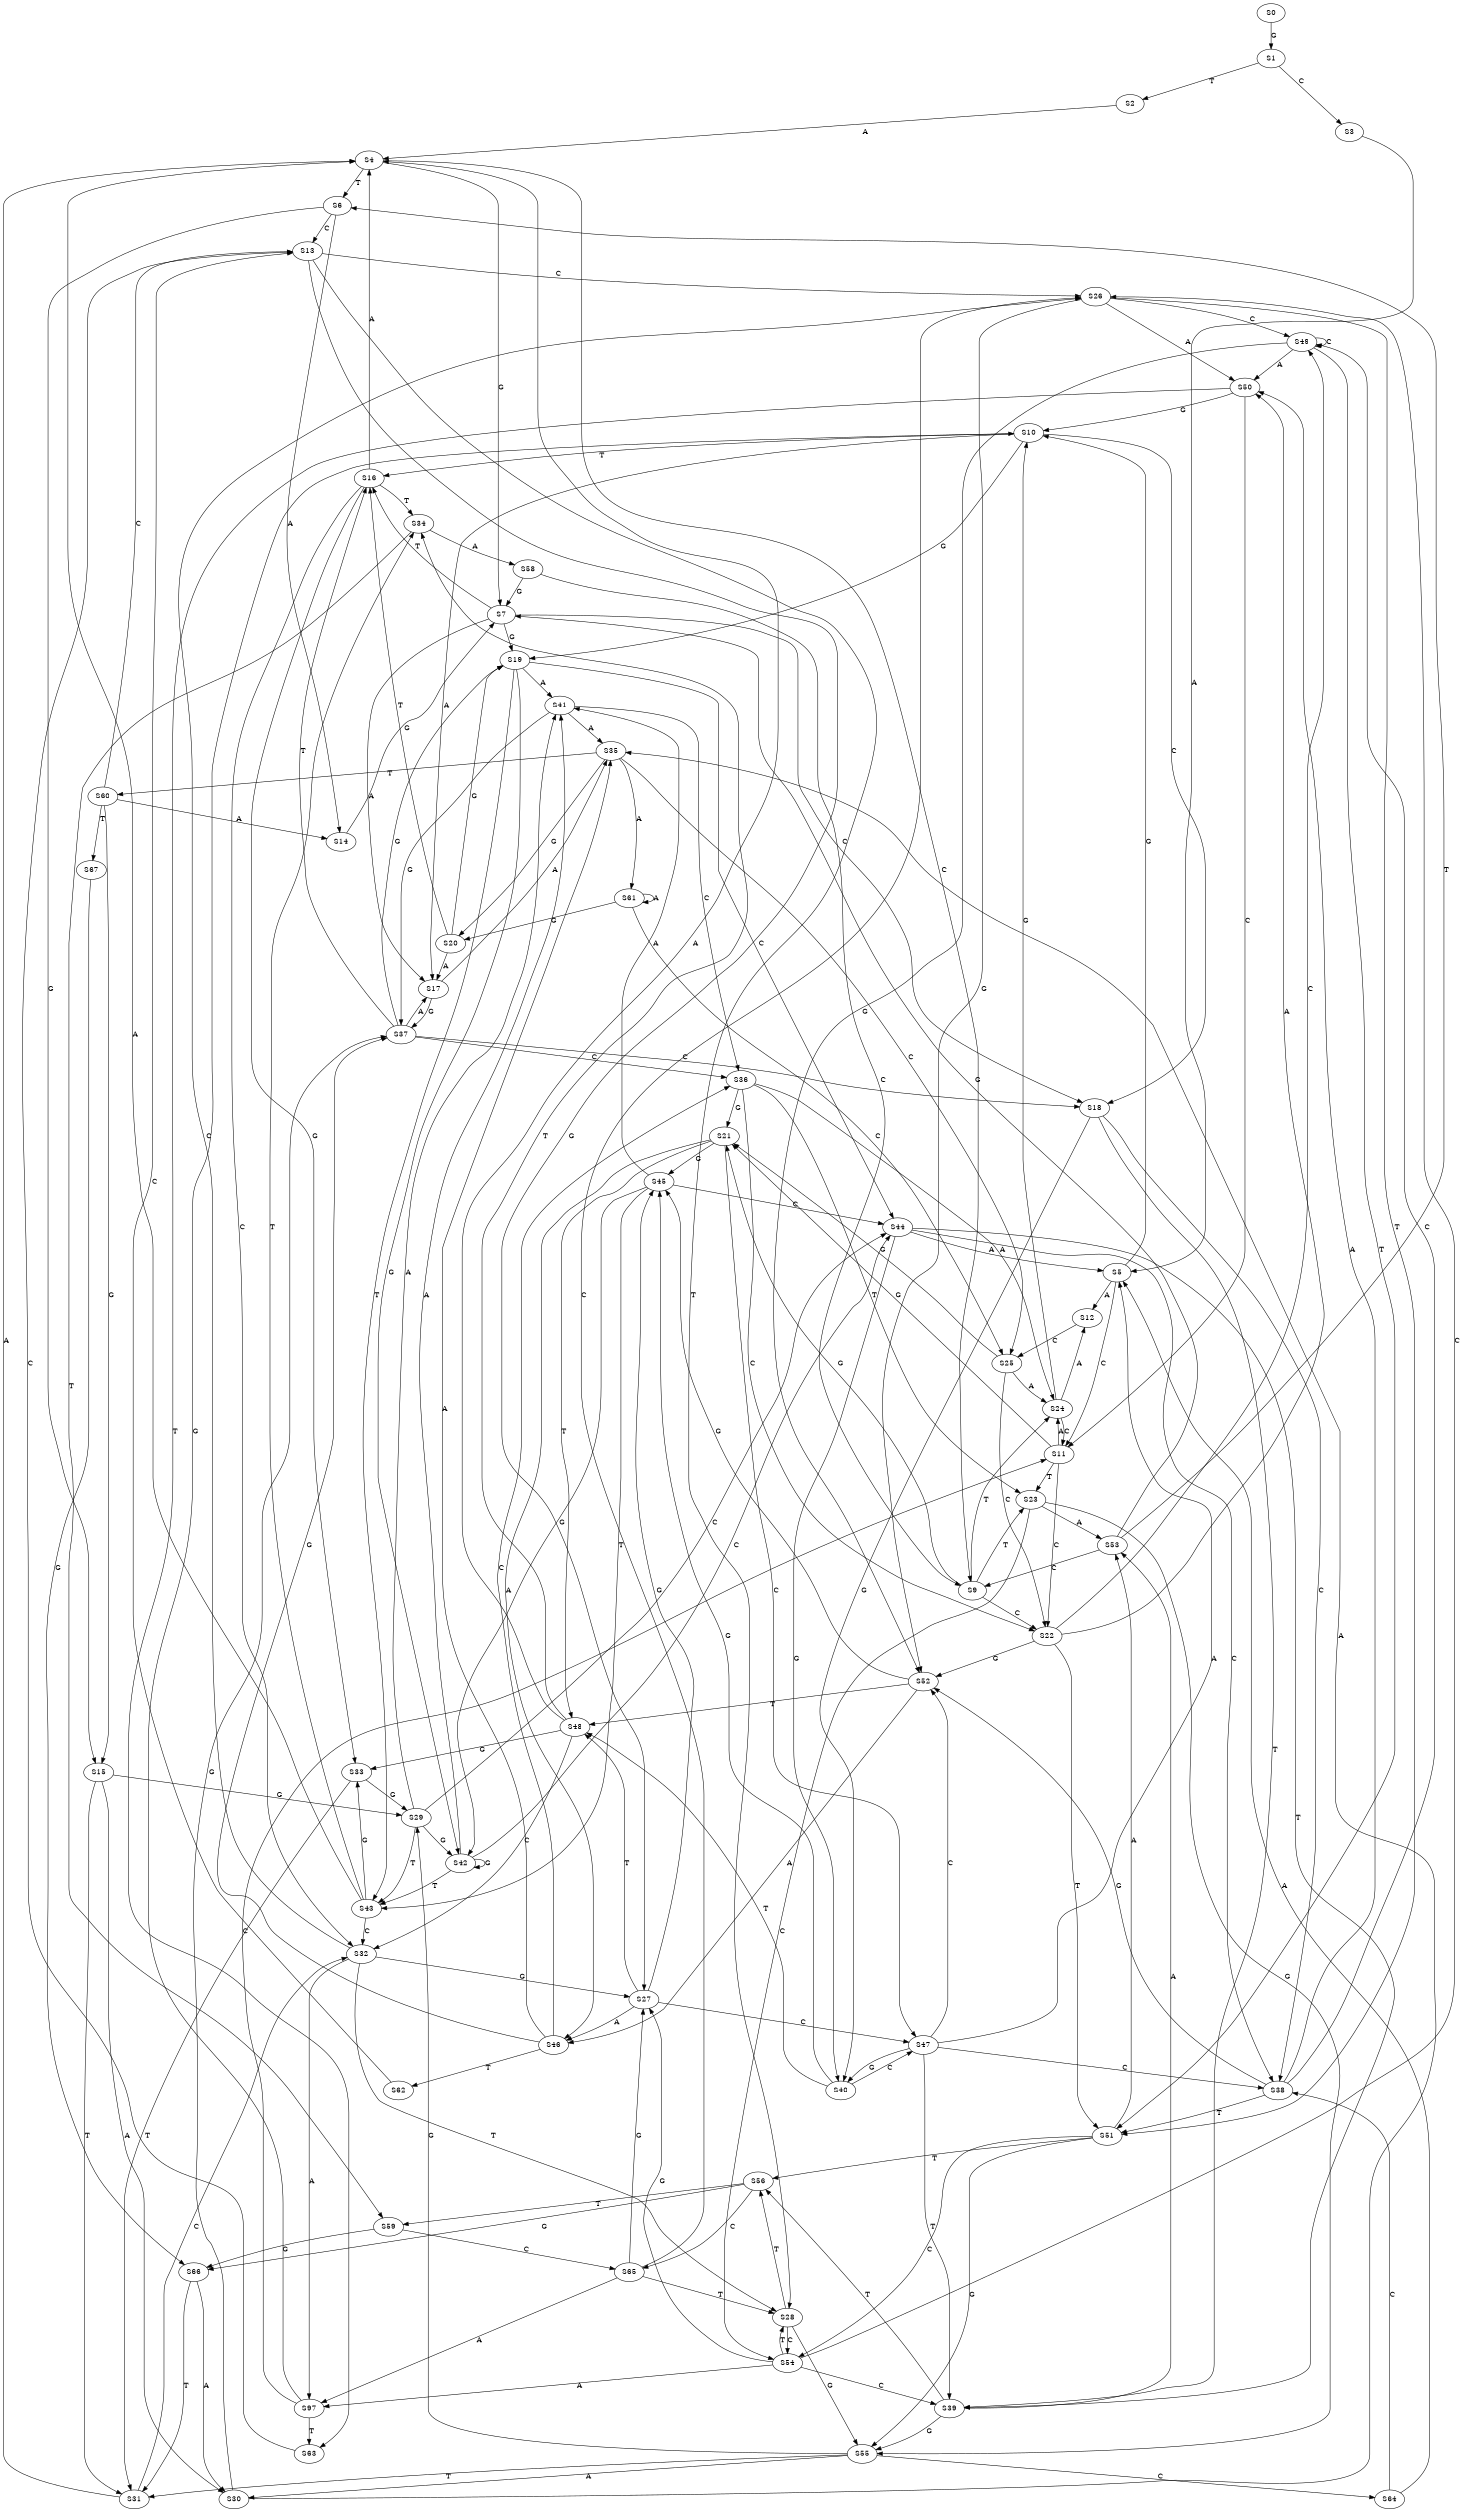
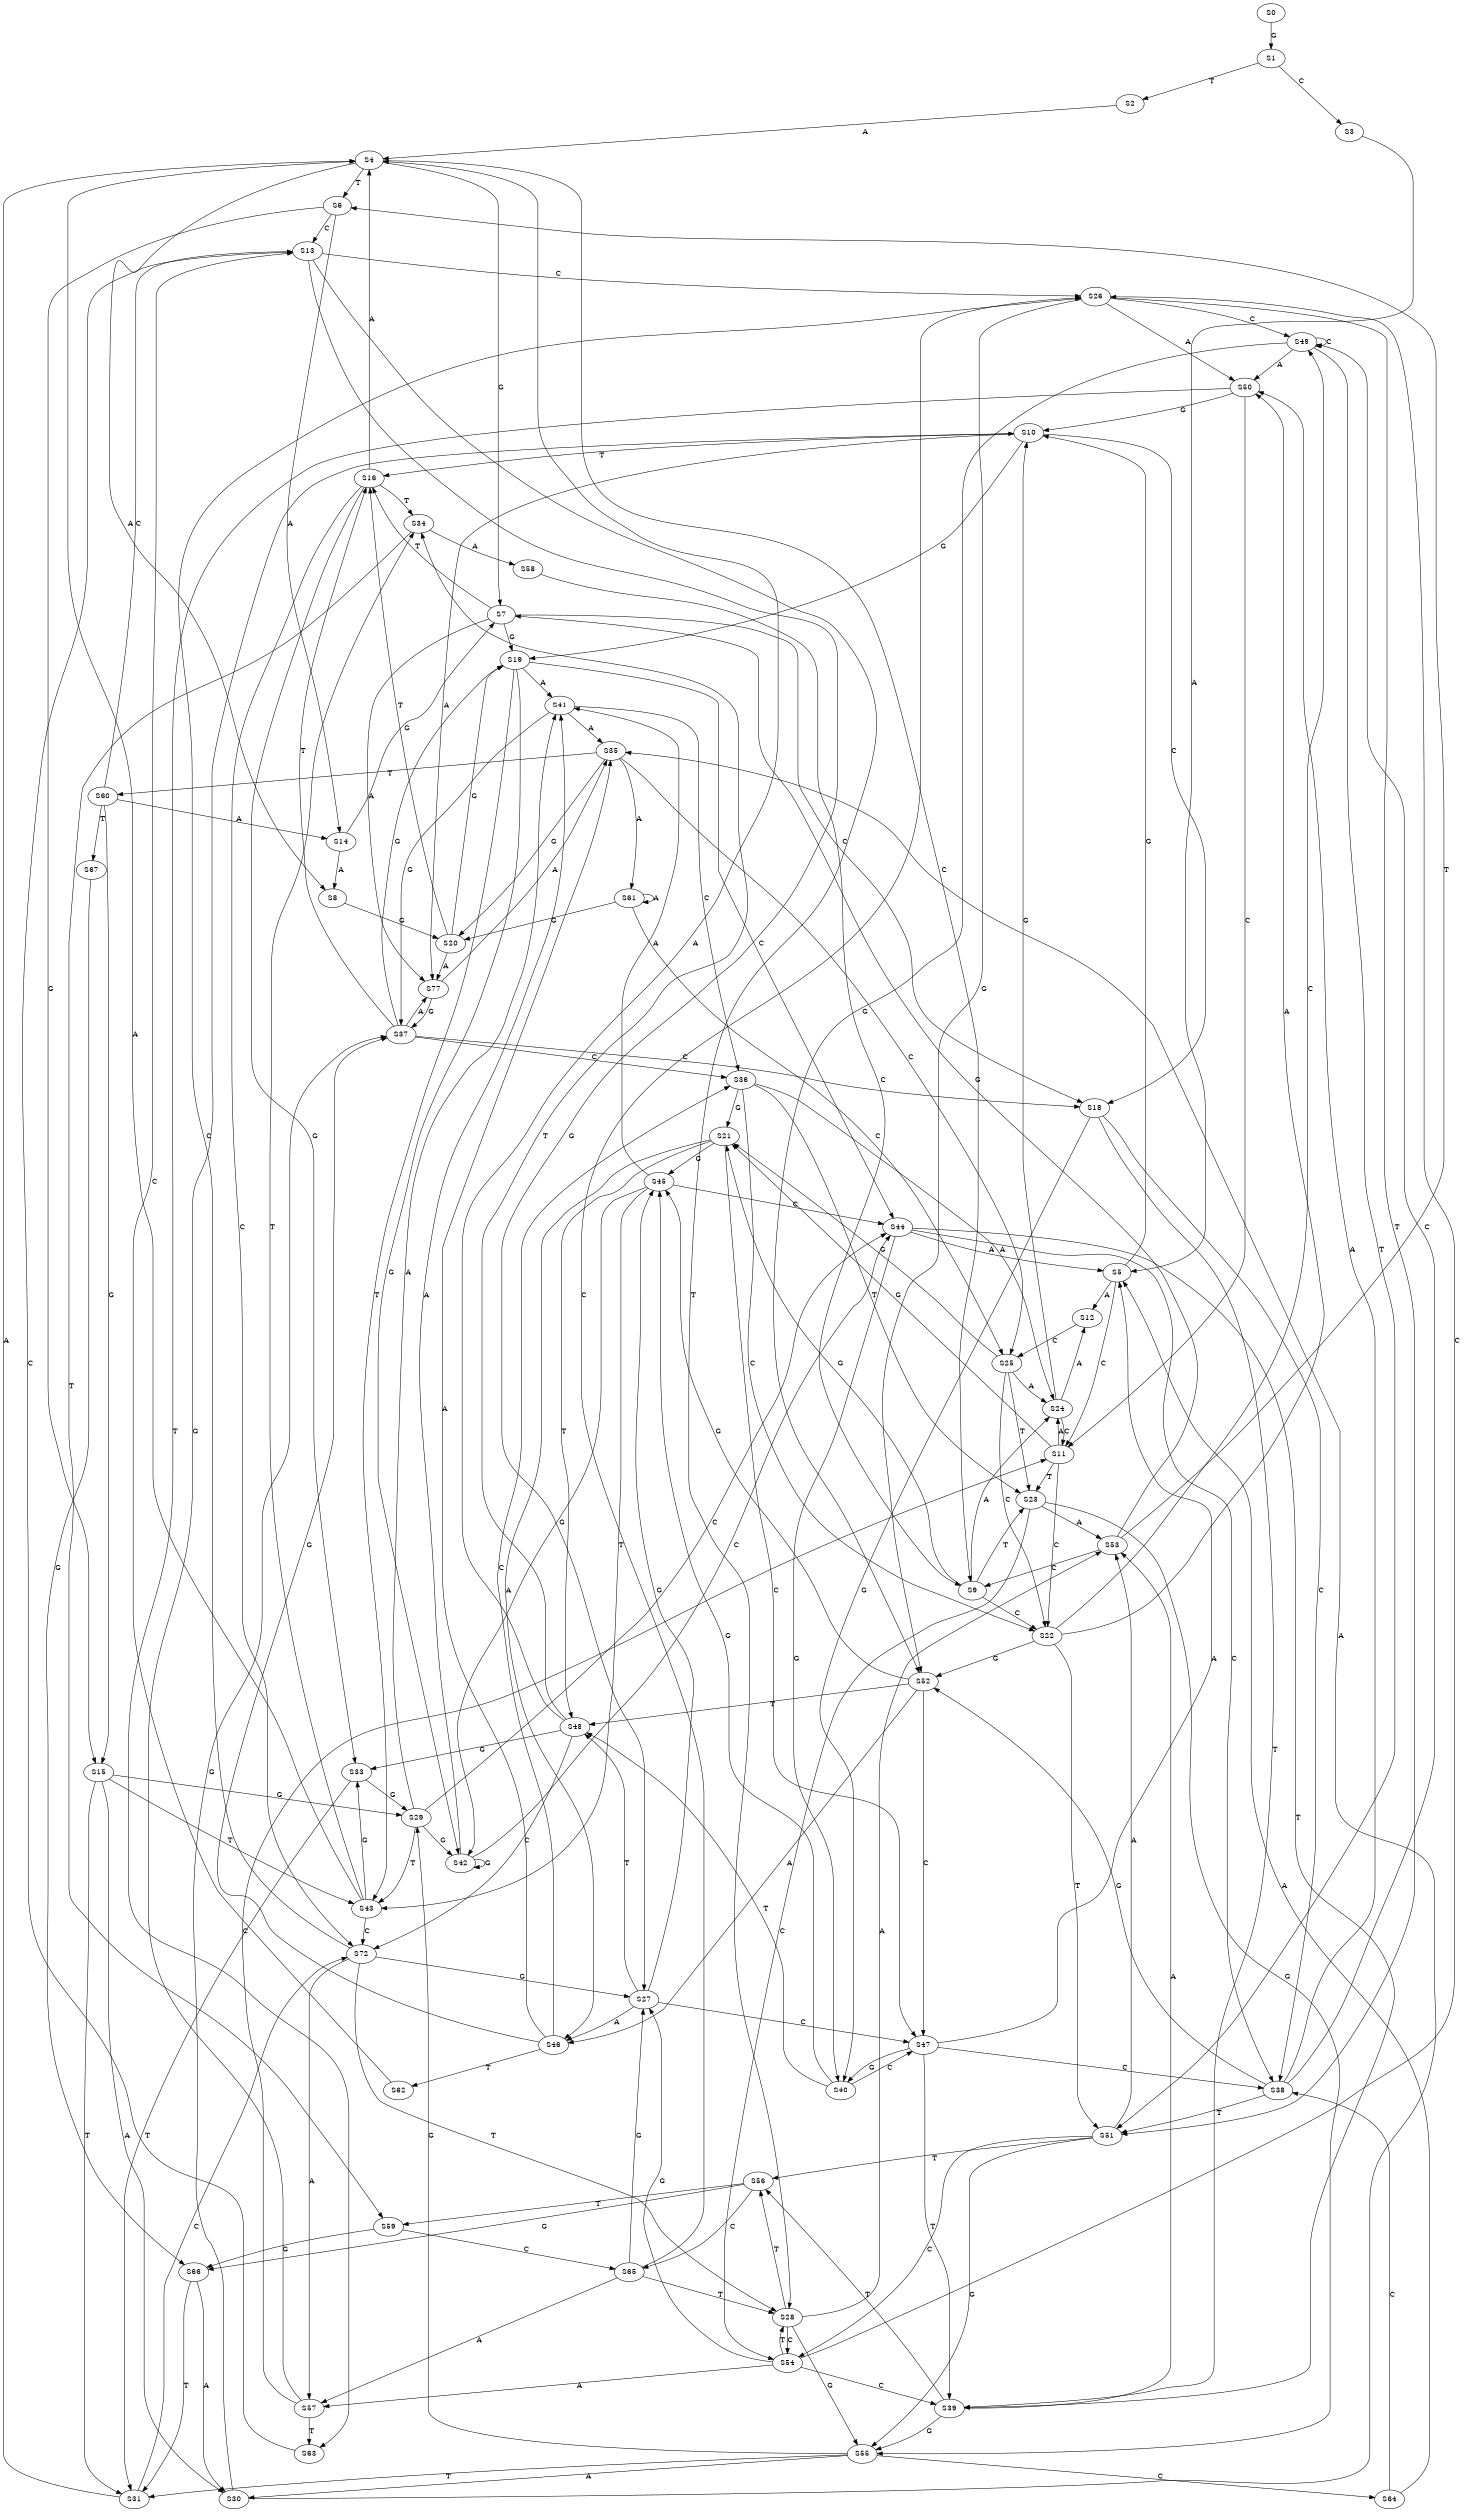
edge "S58" -> "S7": removed, label "G"
node "S8": added
node "S17": label "S17" -> "S77"
edge "S25" -> "S23": added, label "T"
edge "S9" -> "S24": label "T" -> "A"
edge "S47" -> "S52": reversed
edge "S42" -> "S43": now "S15" -> "S43"
edge "S28" -> "S53": added, label "A"
node "S32": label "S32" -> "S72"
node "S97": label "S97" -> "S57"
